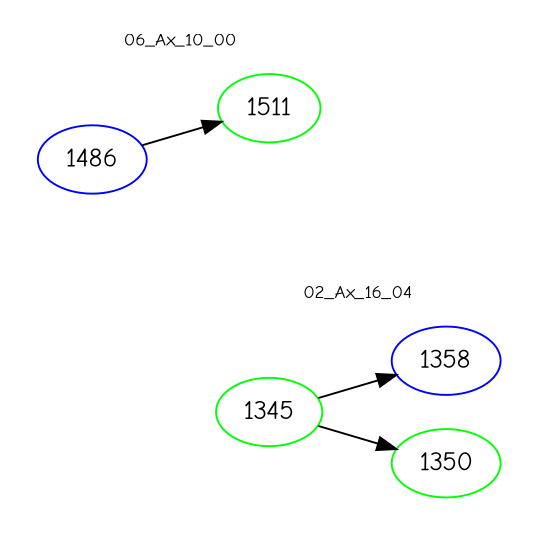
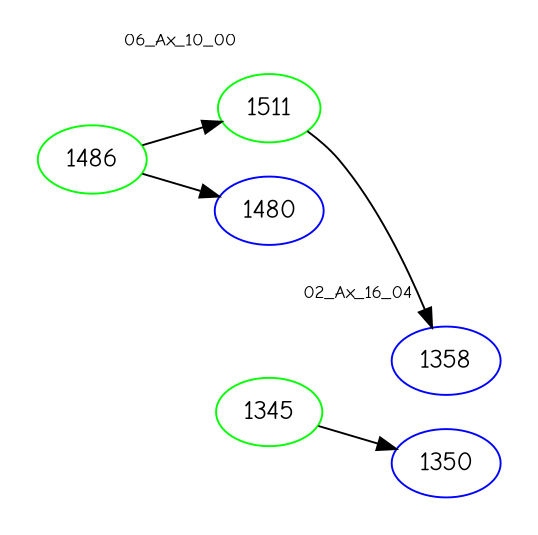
node "1486": color blue -> green
node "1480": added
edge "1345" -> "1358": now "1511" -> "1358"
node "1350": color green -> blue
